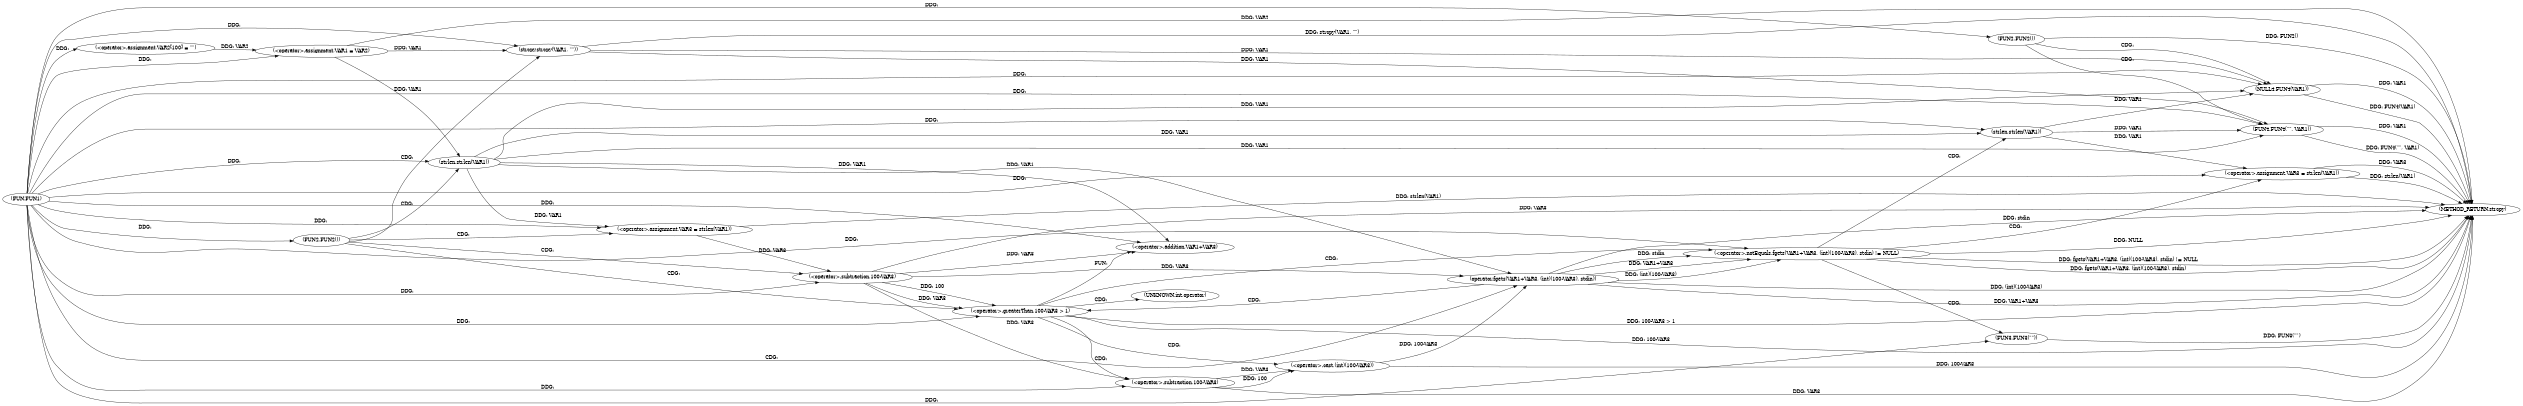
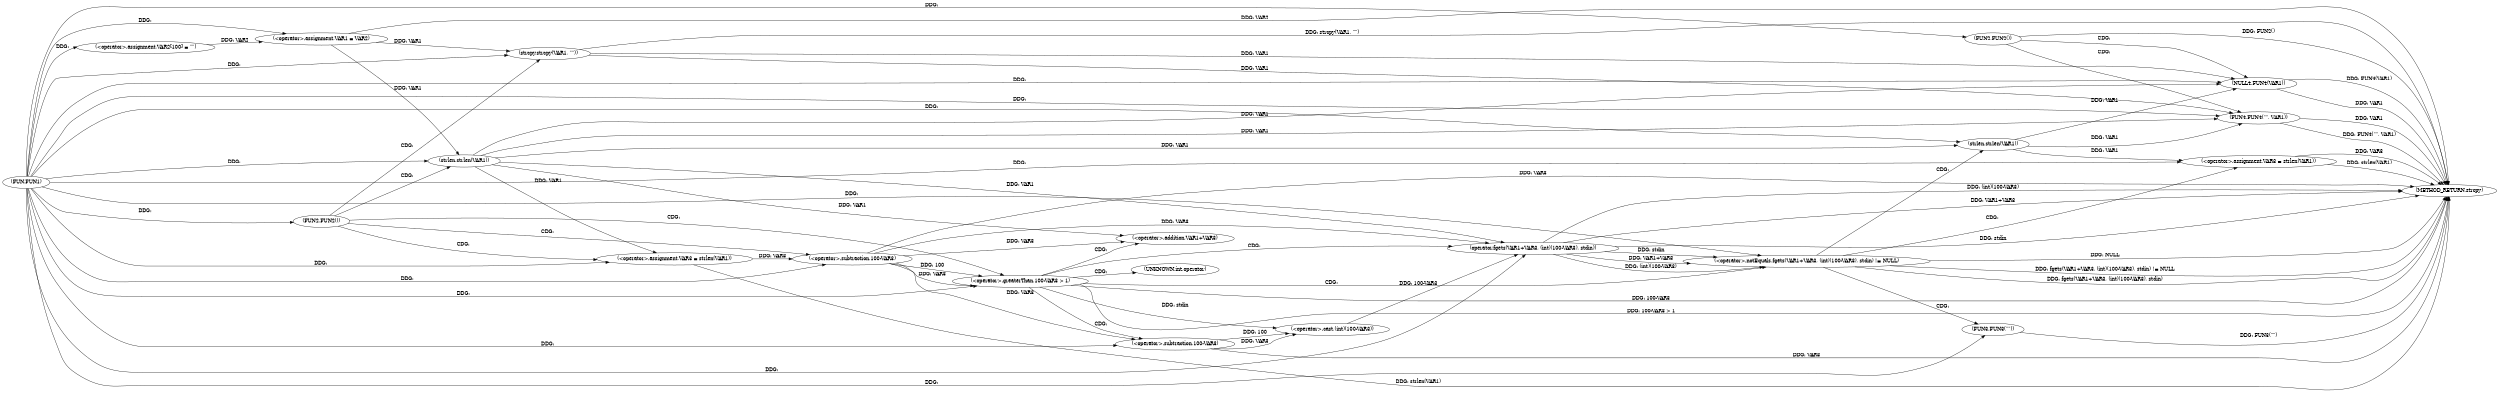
edge "(FUN,FUN1)" -> "(<operator>.addition,VAR1+VAR3)": removed, label "DDG:"
edge "(<operator>.greaterThan,100-VAR3 > 1)" -> "(<operator>.addition,VAR1+VAR3)": label "FUN: " -> "CDG: "
edge "(operator,fgets(VAR1+VAR3, (int)(100-VAR3), stdin))" -> "(<operator>.greaterThan,100-VAR3 > 1)": reversed
edge "(<operator>.greaterThan,100-VAR3 > 1)" -> "(<operator>.cast,(int)(100-VAR3))": label "CDG: " -> "DDG: stdin"
edge "(FUN,FUN1)" -> "(operator,fgets(VAR1+VAR3, (int)(100-VAR3), stdin))": label "CDG: " -> "DDG: "
edge "(<operator>.cast,(int)(100-VAR3))" -> "(METHOD_RETURN,strcpy)": removed, label "DDG: 100-VAR3"
